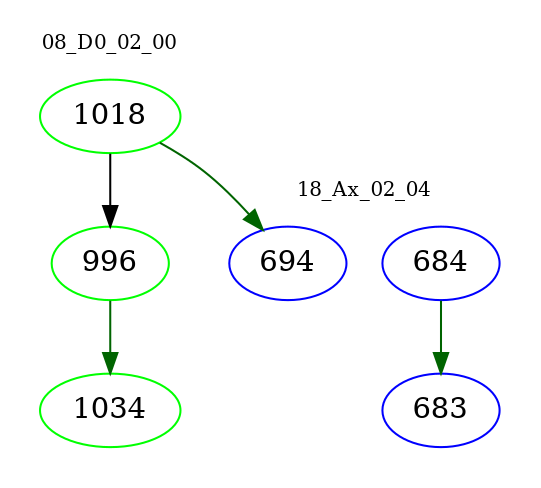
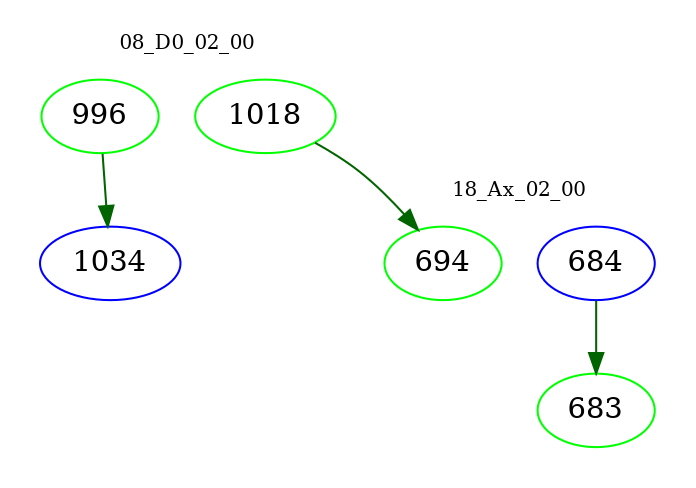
edge "1018" -> "996": removed
cluster "18_Ax_02_04": label "18_Ax_02_04" -> "18_Ax_02_00"
node "694": color blue -> green
node "1034": color green -> blue
node "683": color blue -> green
